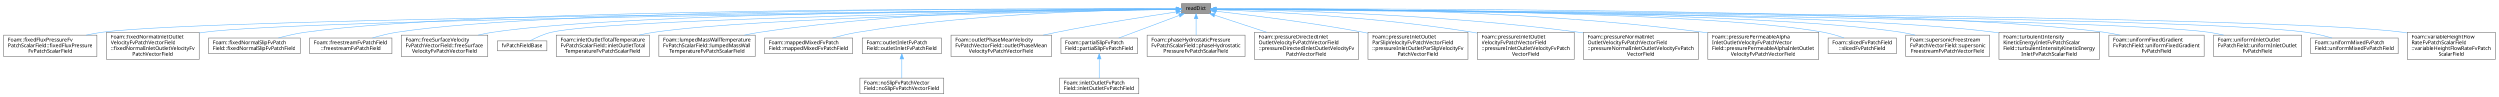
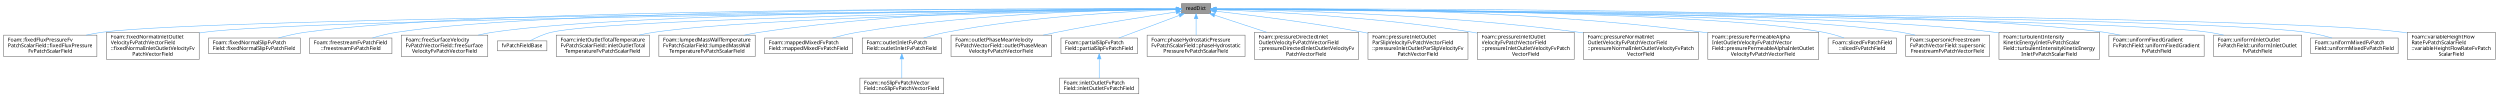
edge "Foam::outletInletFvPatch Field::outletInletFvPatchField" -> "readDict": added
